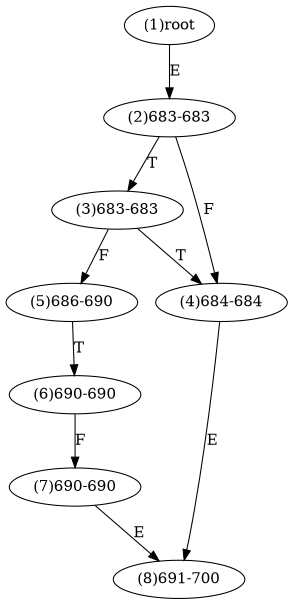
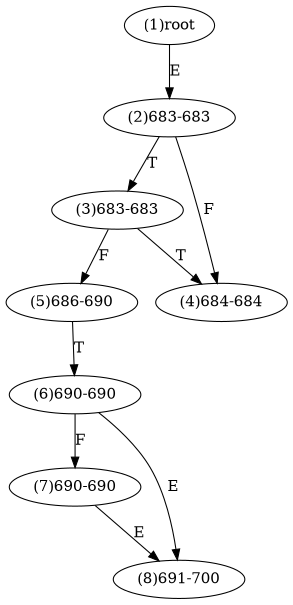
edge "(4)684-684" -> "(8)691-700": now "(6)690-690" -> "(8)691-700"
